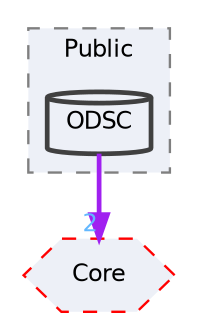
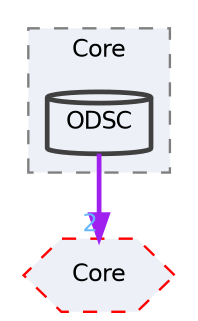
cluster "Public": label "Public" -> "Core"
